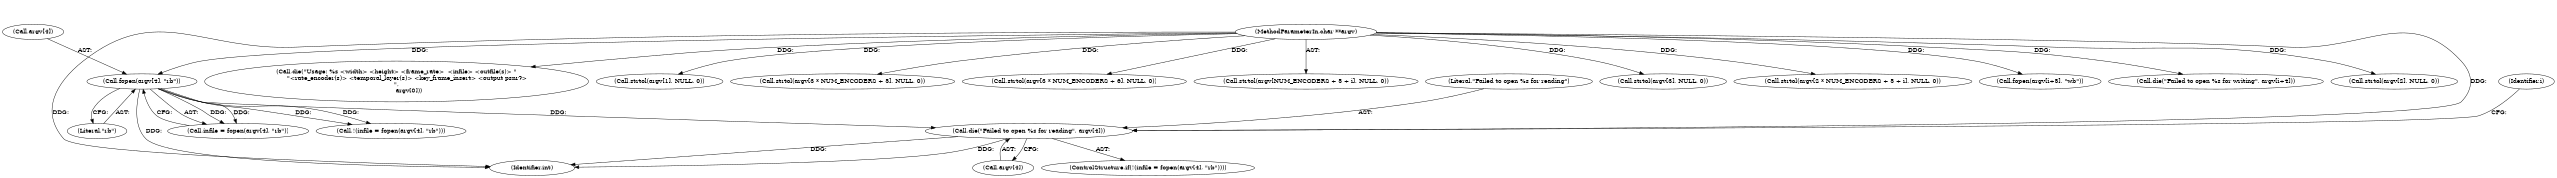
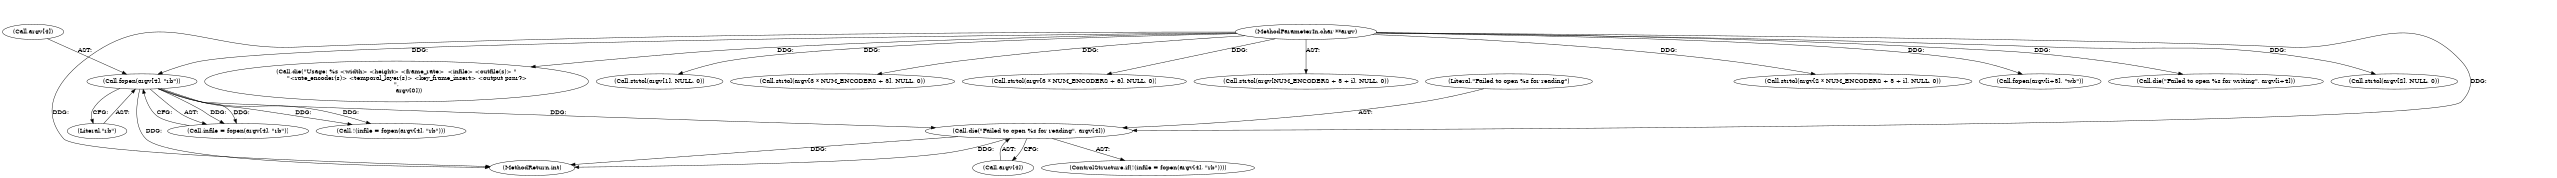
node "(Call,strtol(argv[3], NULL, 0))": removed
node "(Identifier,i)": removed
node "(Identifier,int)": label "(Identifier,int)" -> "(MethodReturn,int)"
